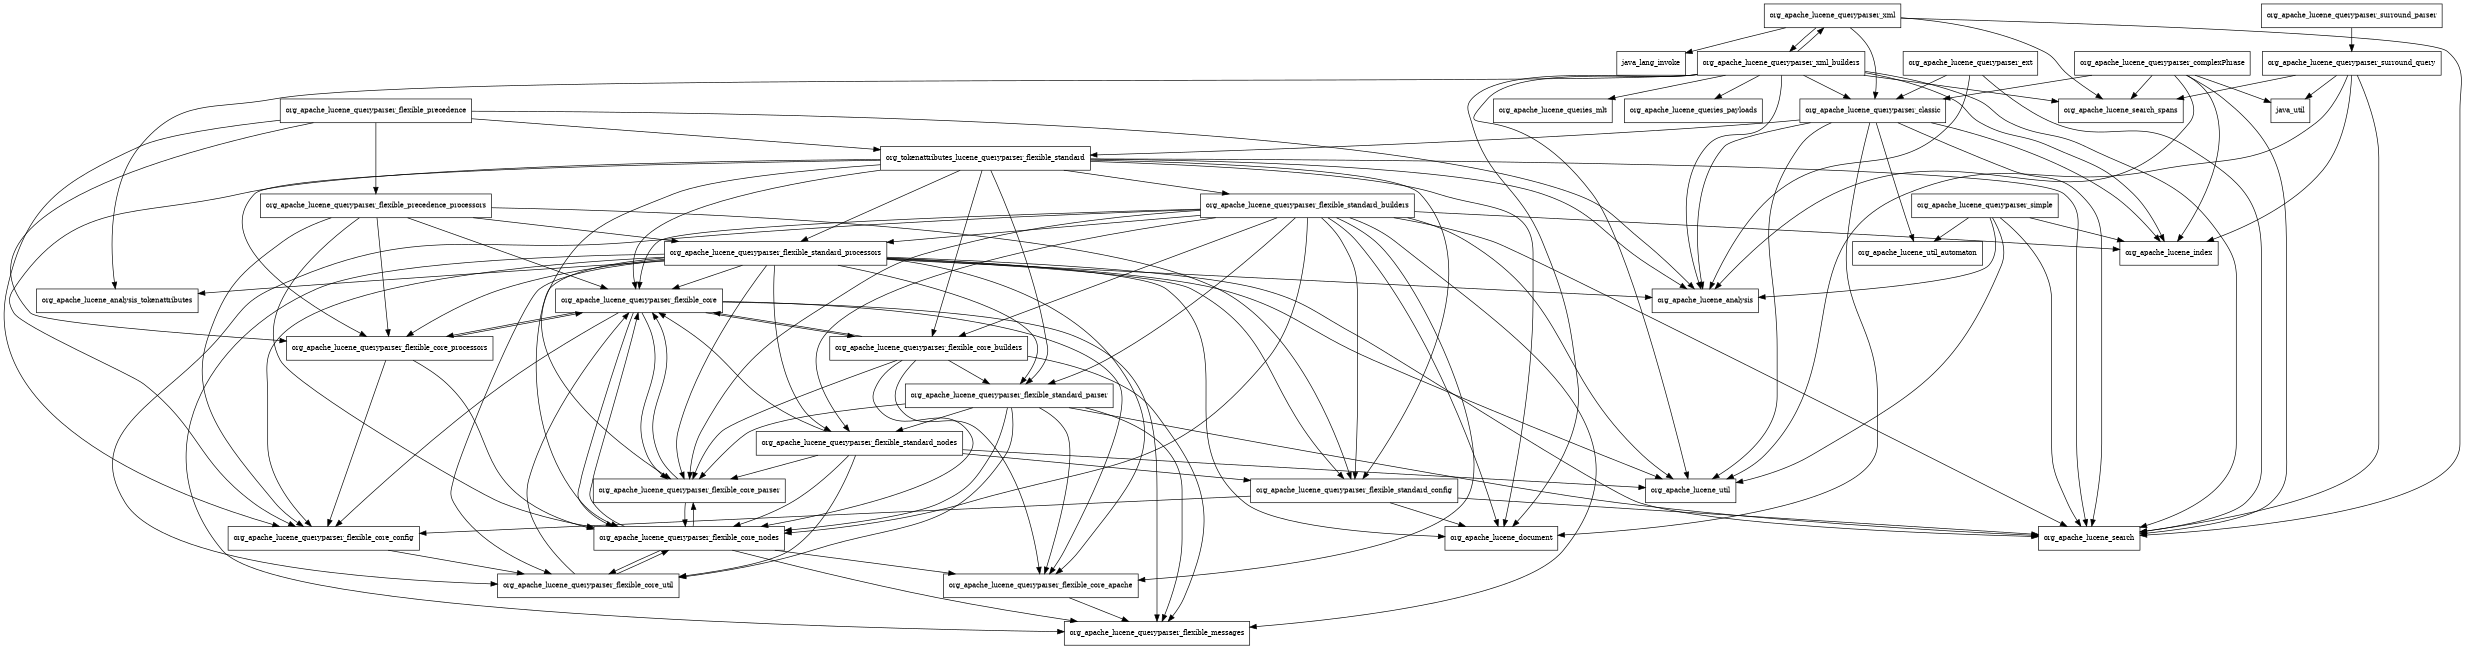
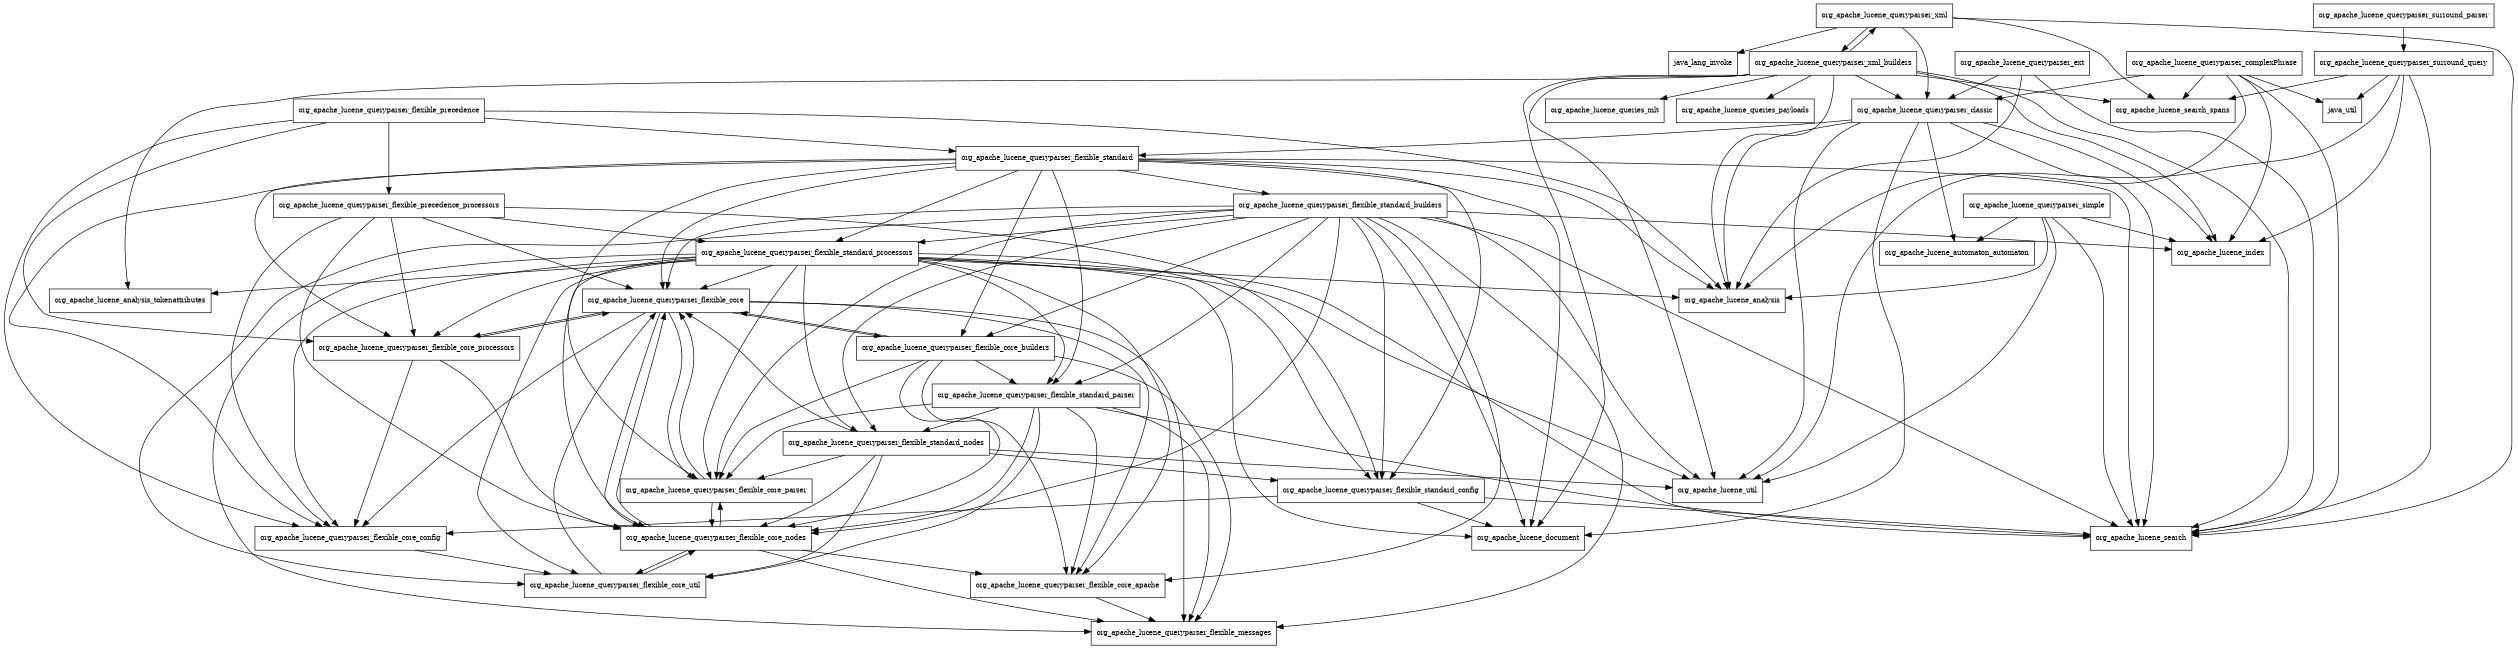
node "org_tokenattributes_lucene_queryparser_flexible_standard": label "org_tokenattributes_lucene_queryparser_flexible_standard" -> "org_apache_lucene_queryparser_flexible_standard"
node "org_apache_lucene_util_automaton": label "org_apache_lucene_util_automaton" -> "org_apache_lucene_automaton_automaton"
